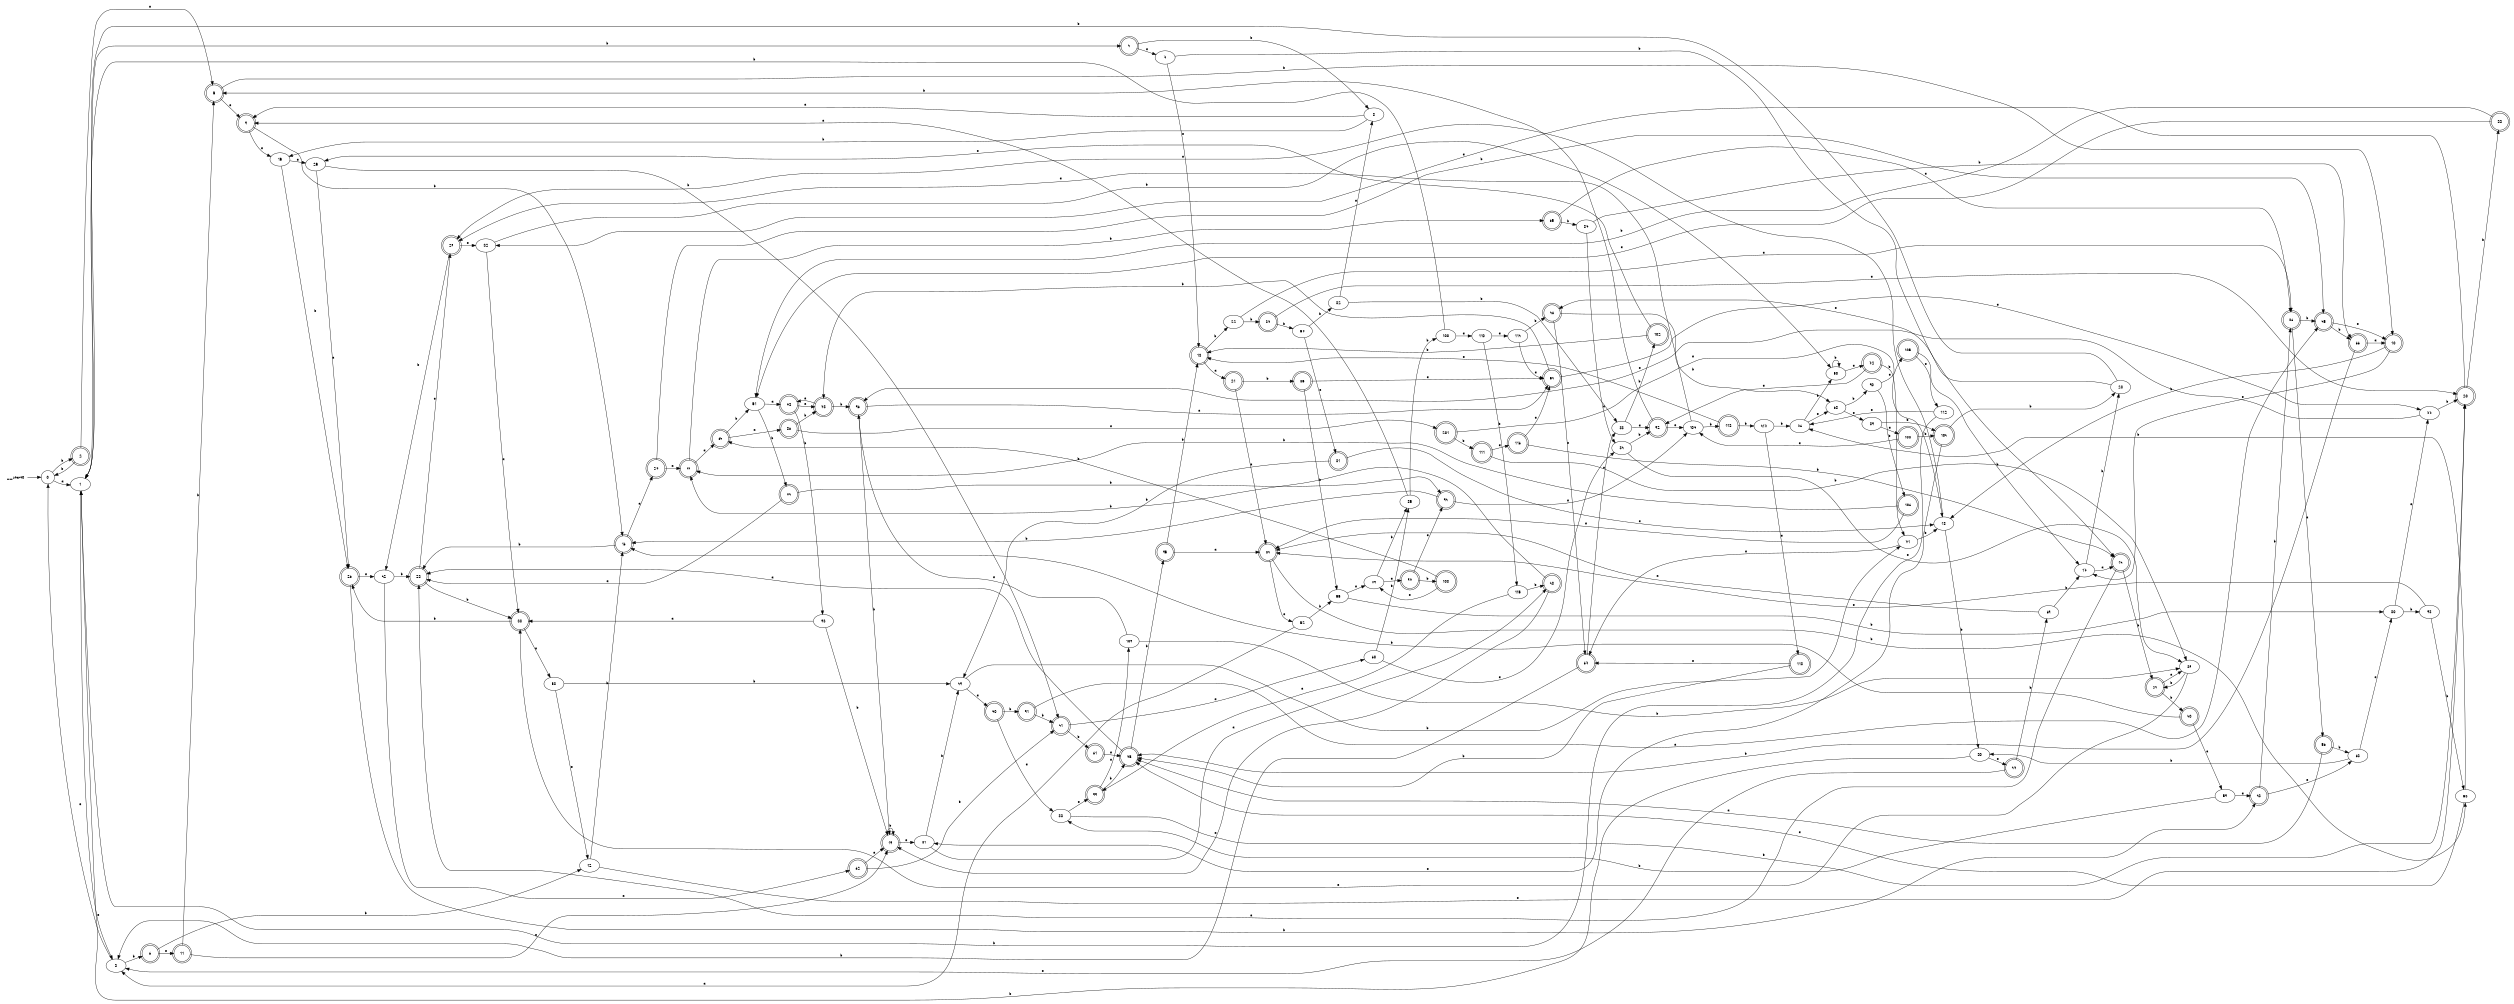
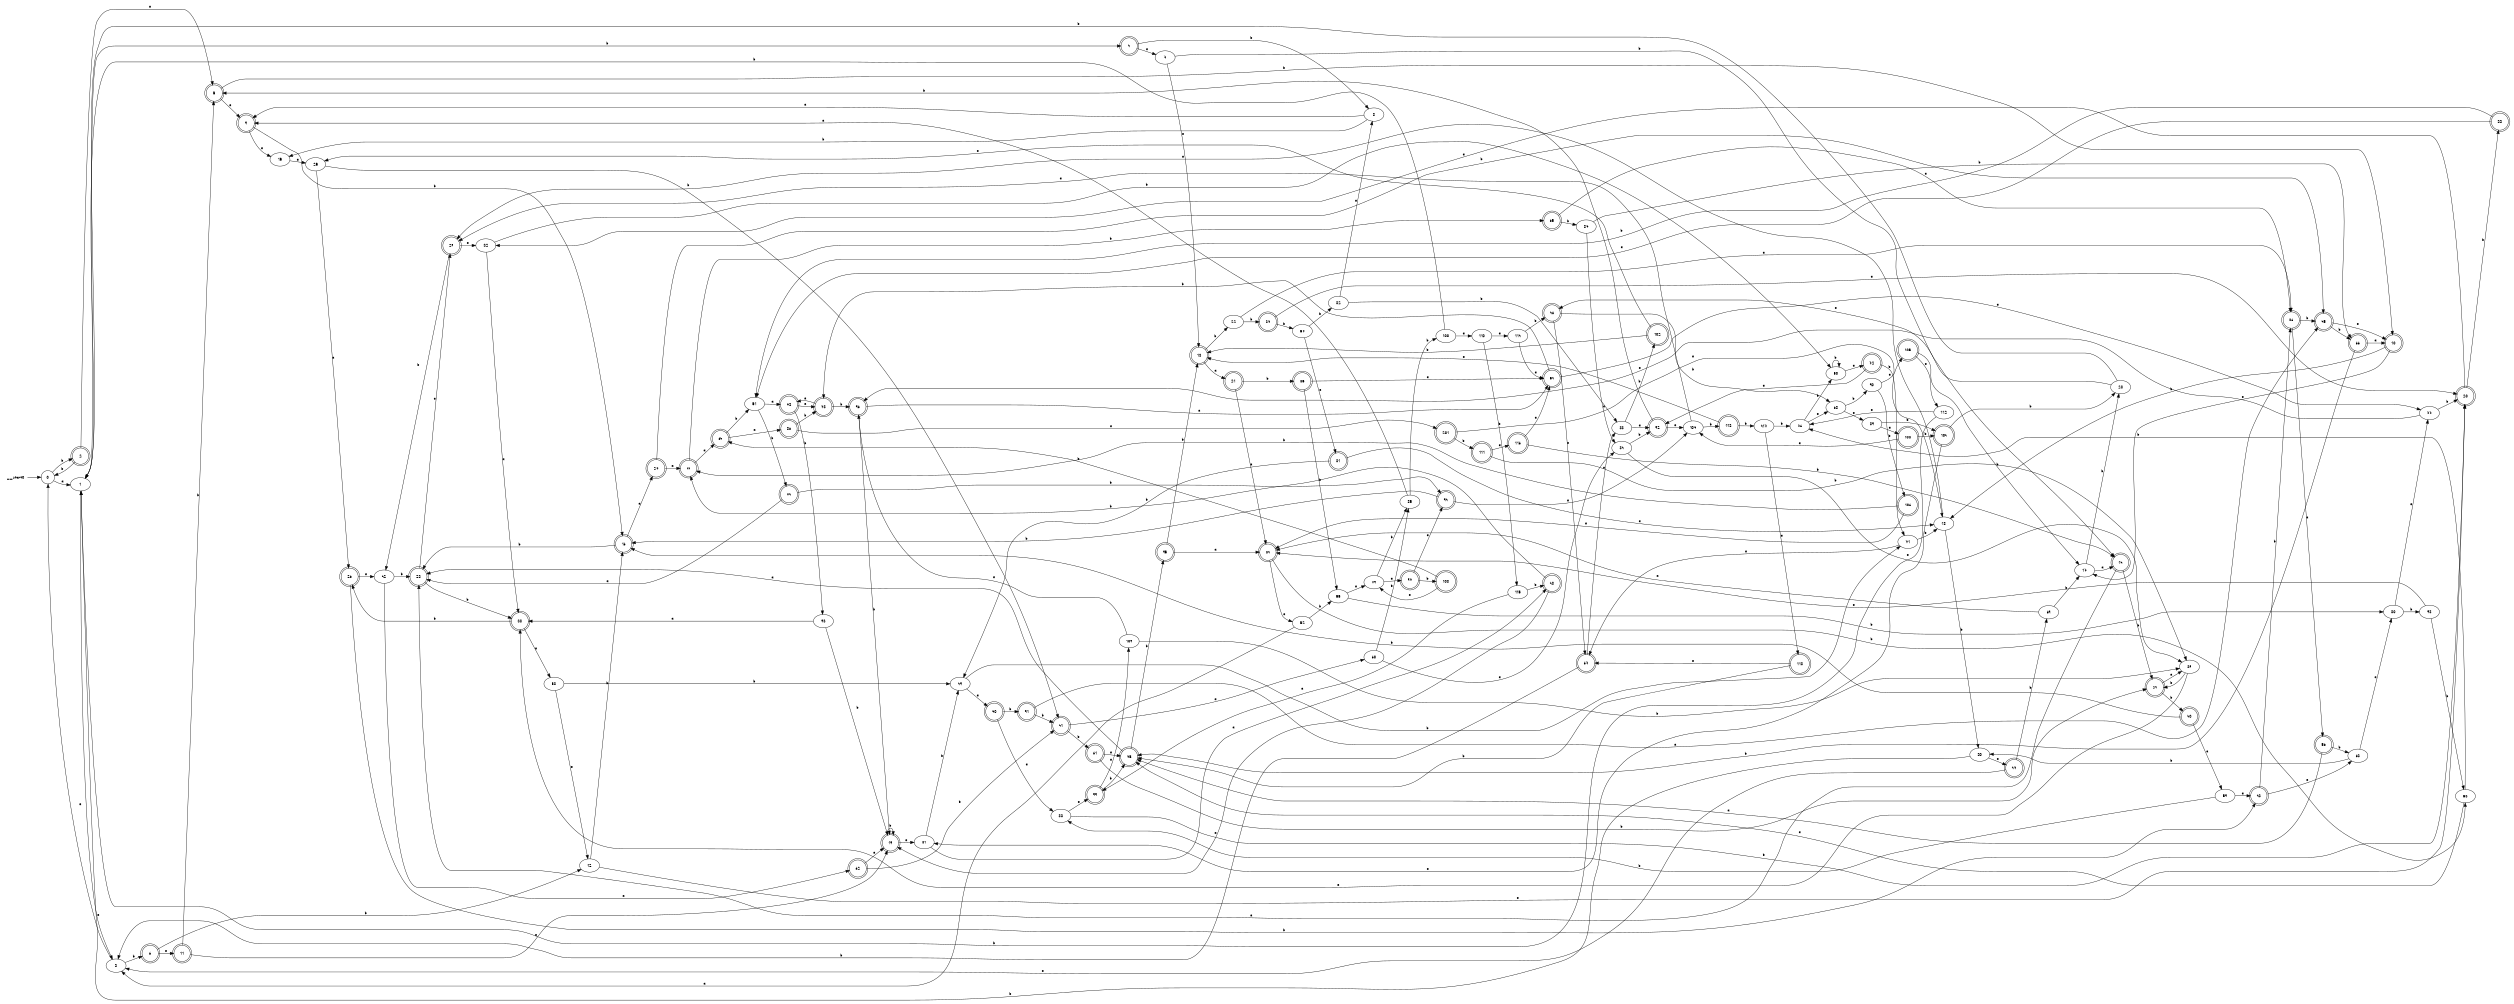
edge "15" -> "26": removed, label "b"
edge "61" -> "24": added, label "b"
